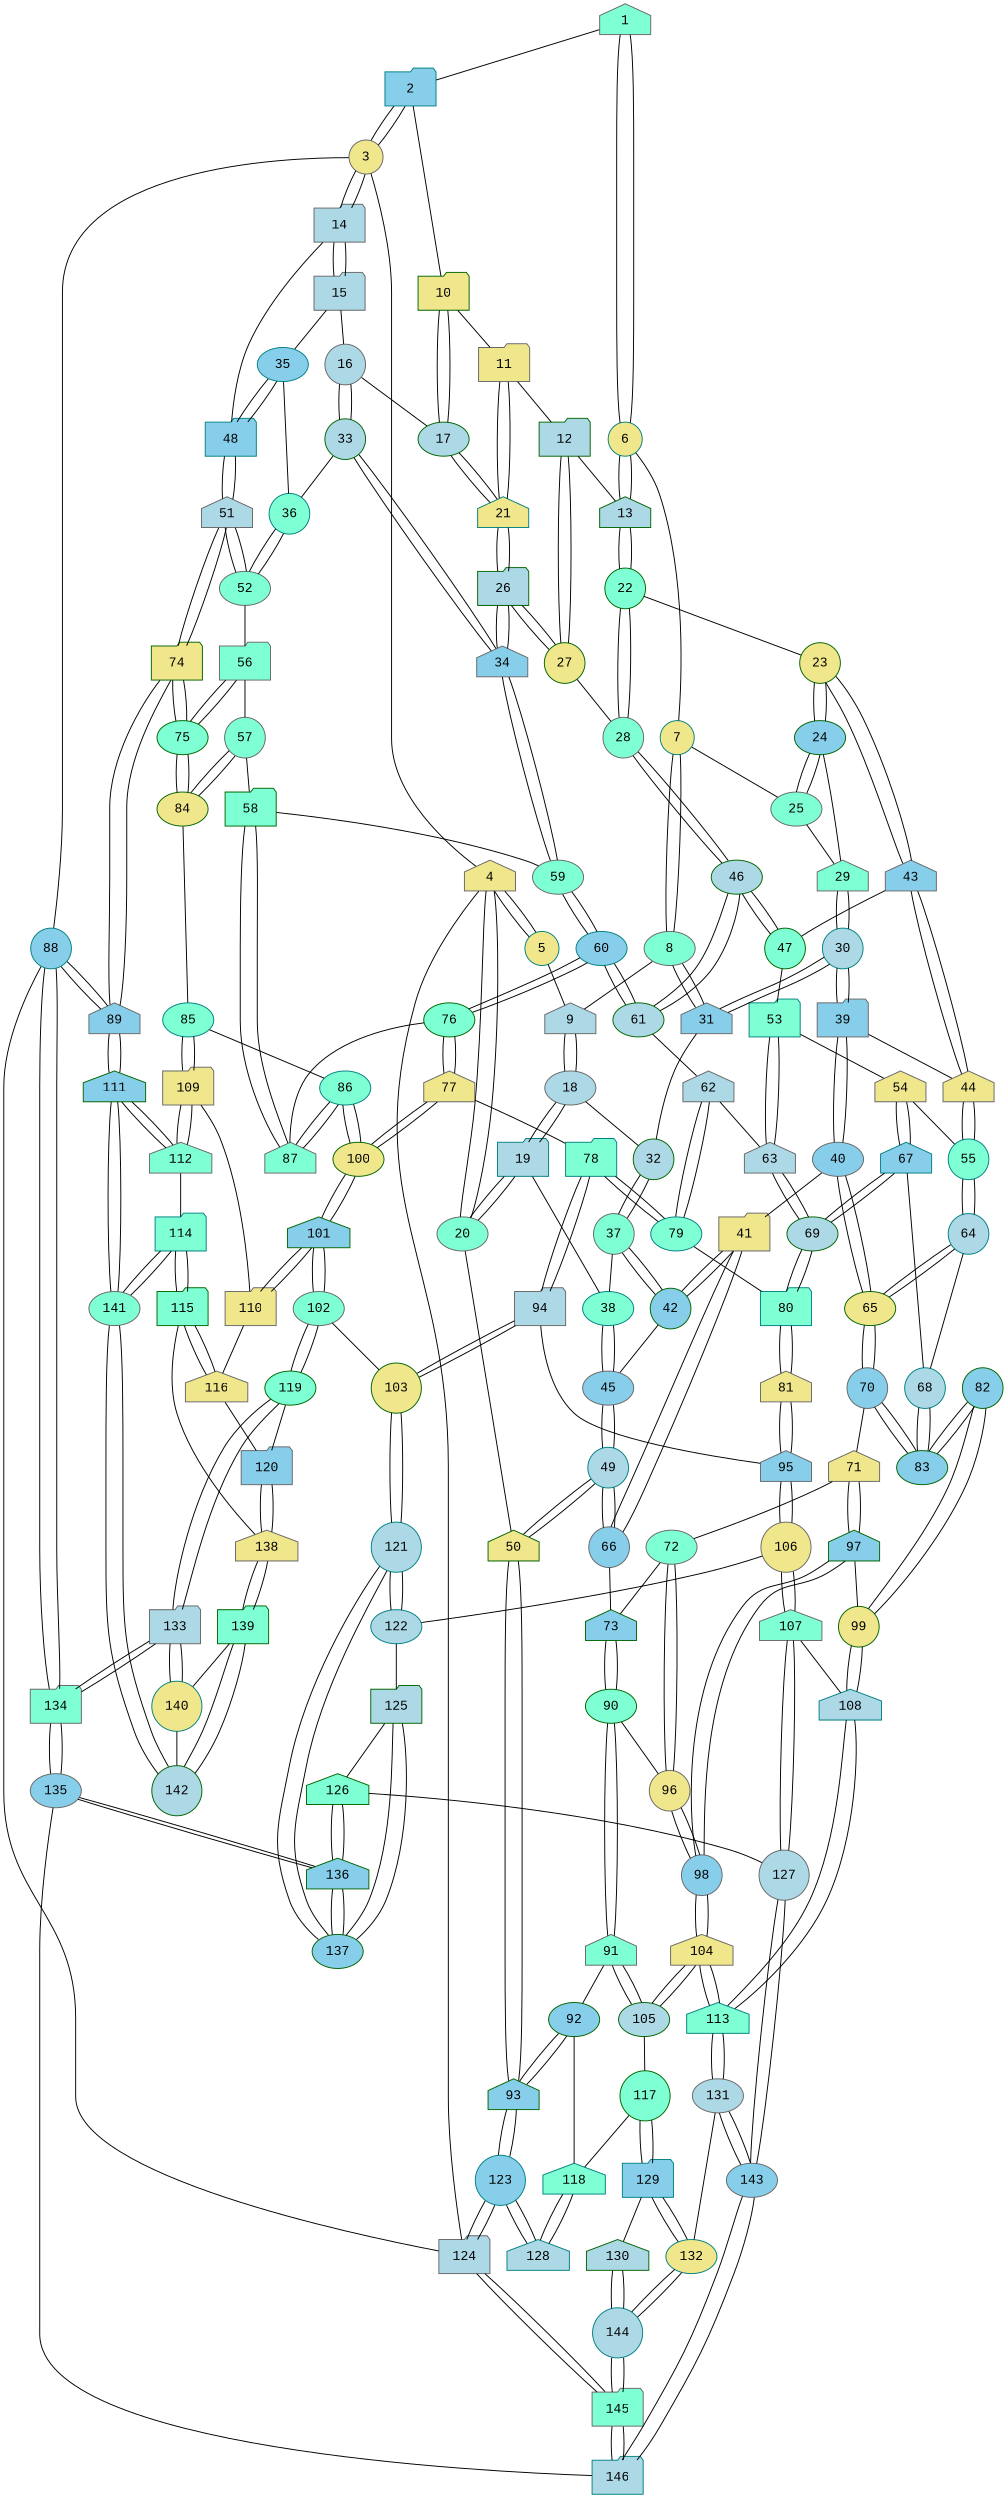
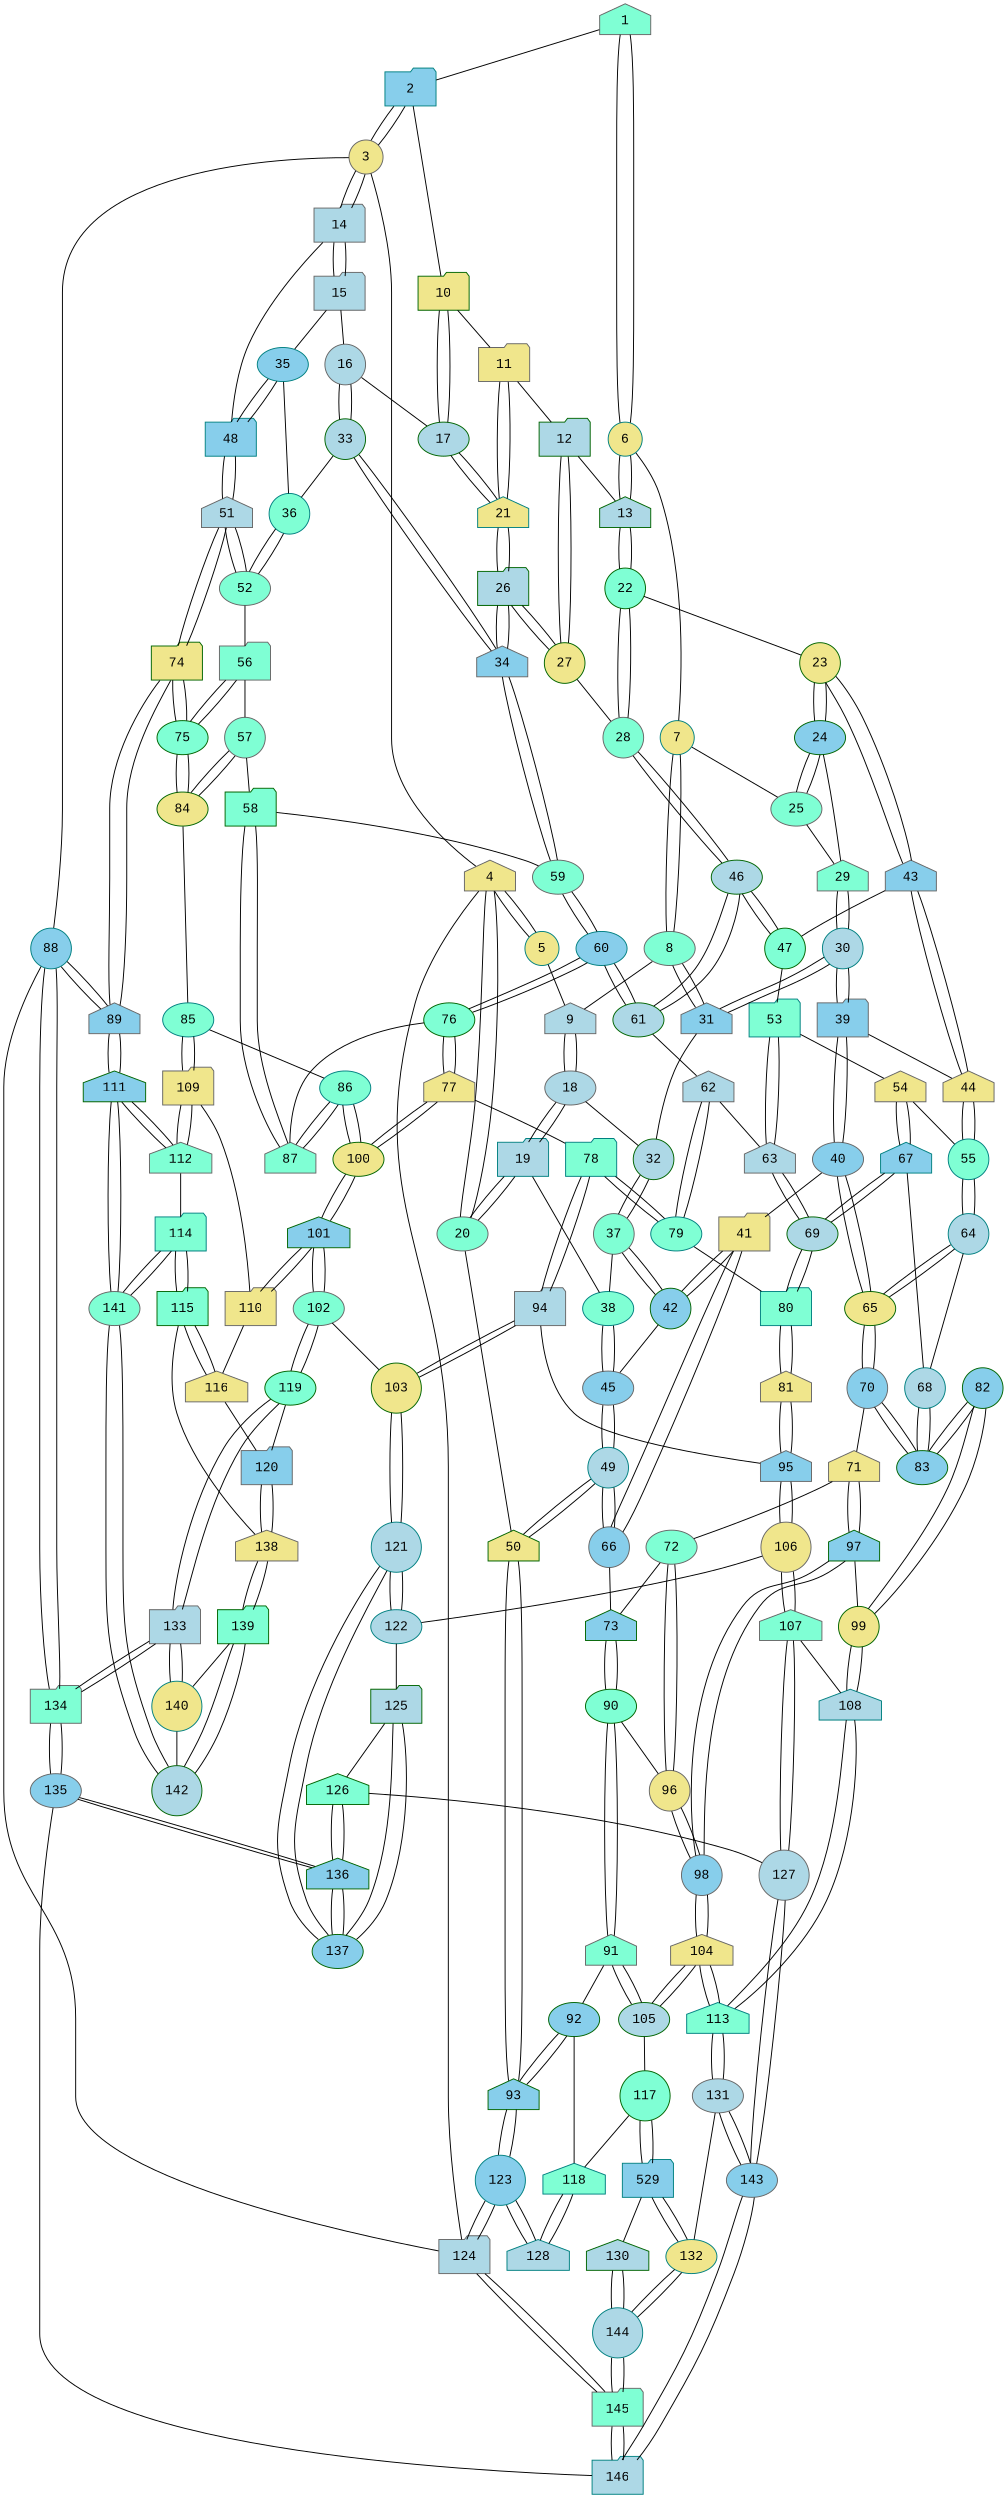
node "129": label "129" -> "529"
